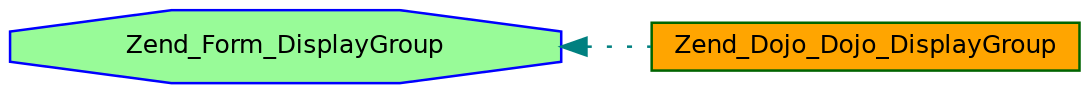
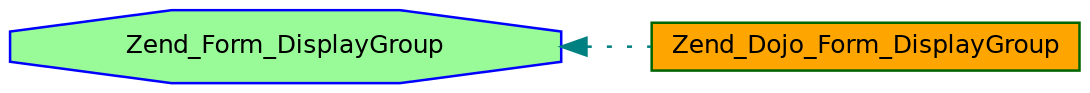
node "Zend_Dojo_Dojo_DisplayGroup": label "Zend_Dojo_Dojo_DisplayGroup" -> "Zend_Dojo_Form_DisplayGroup"
